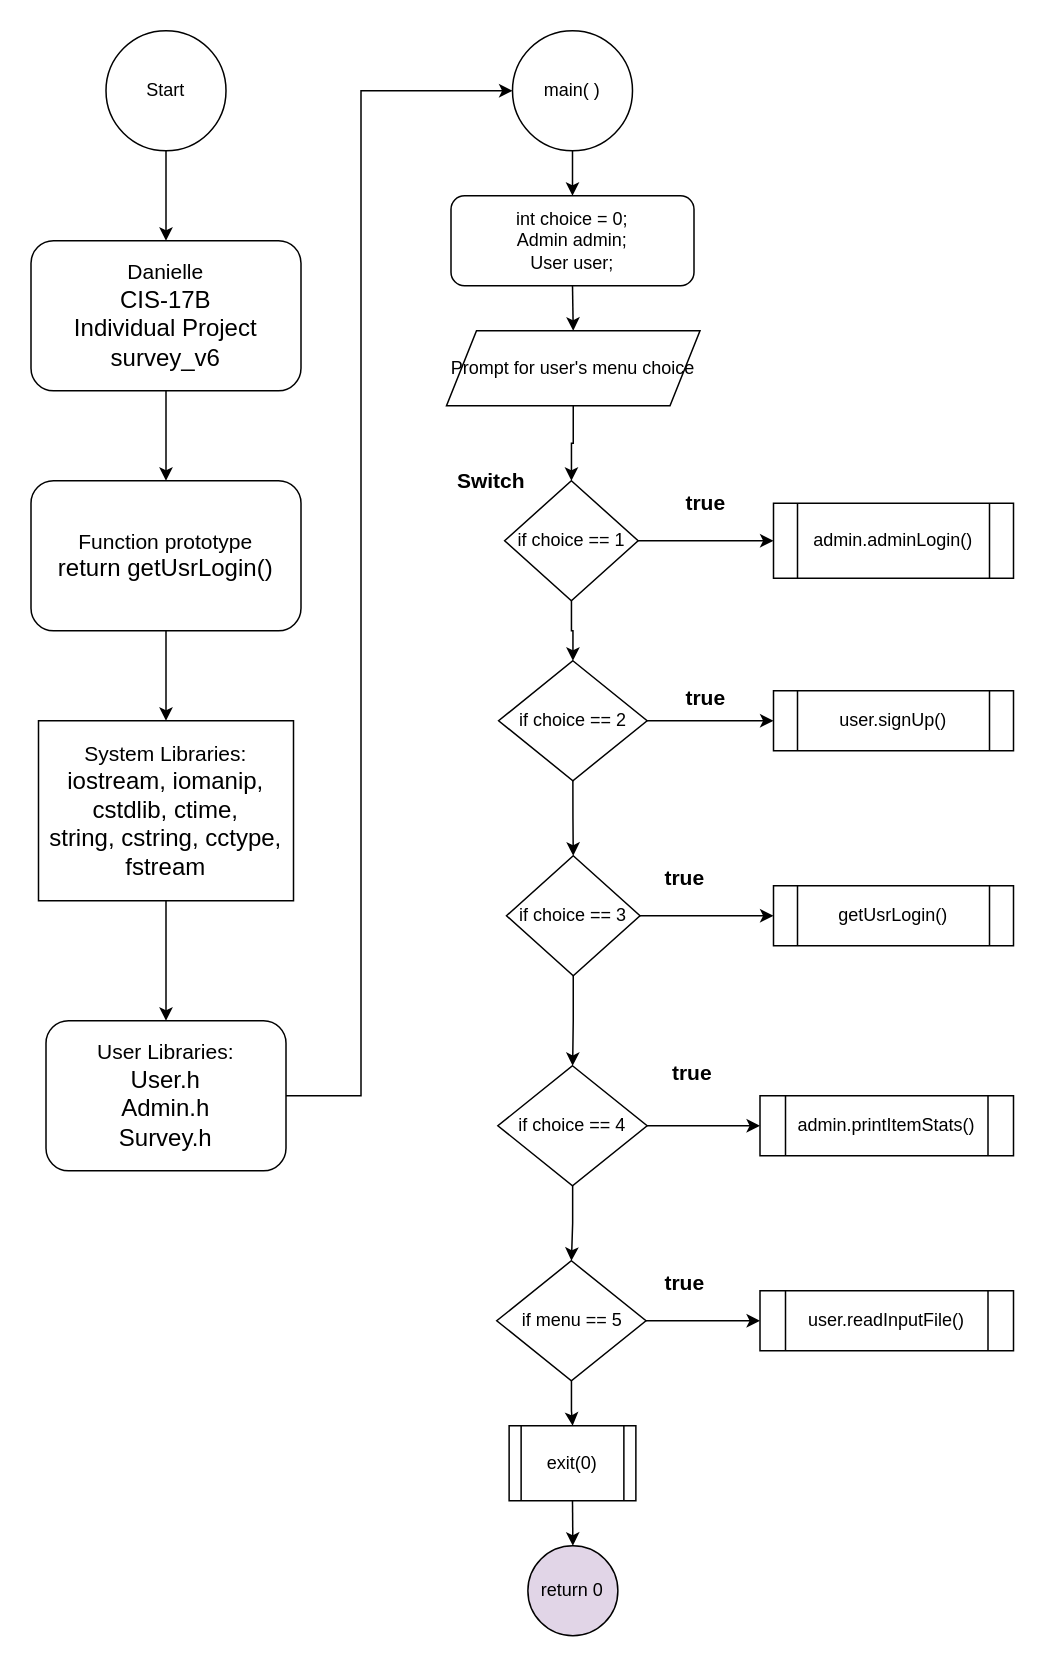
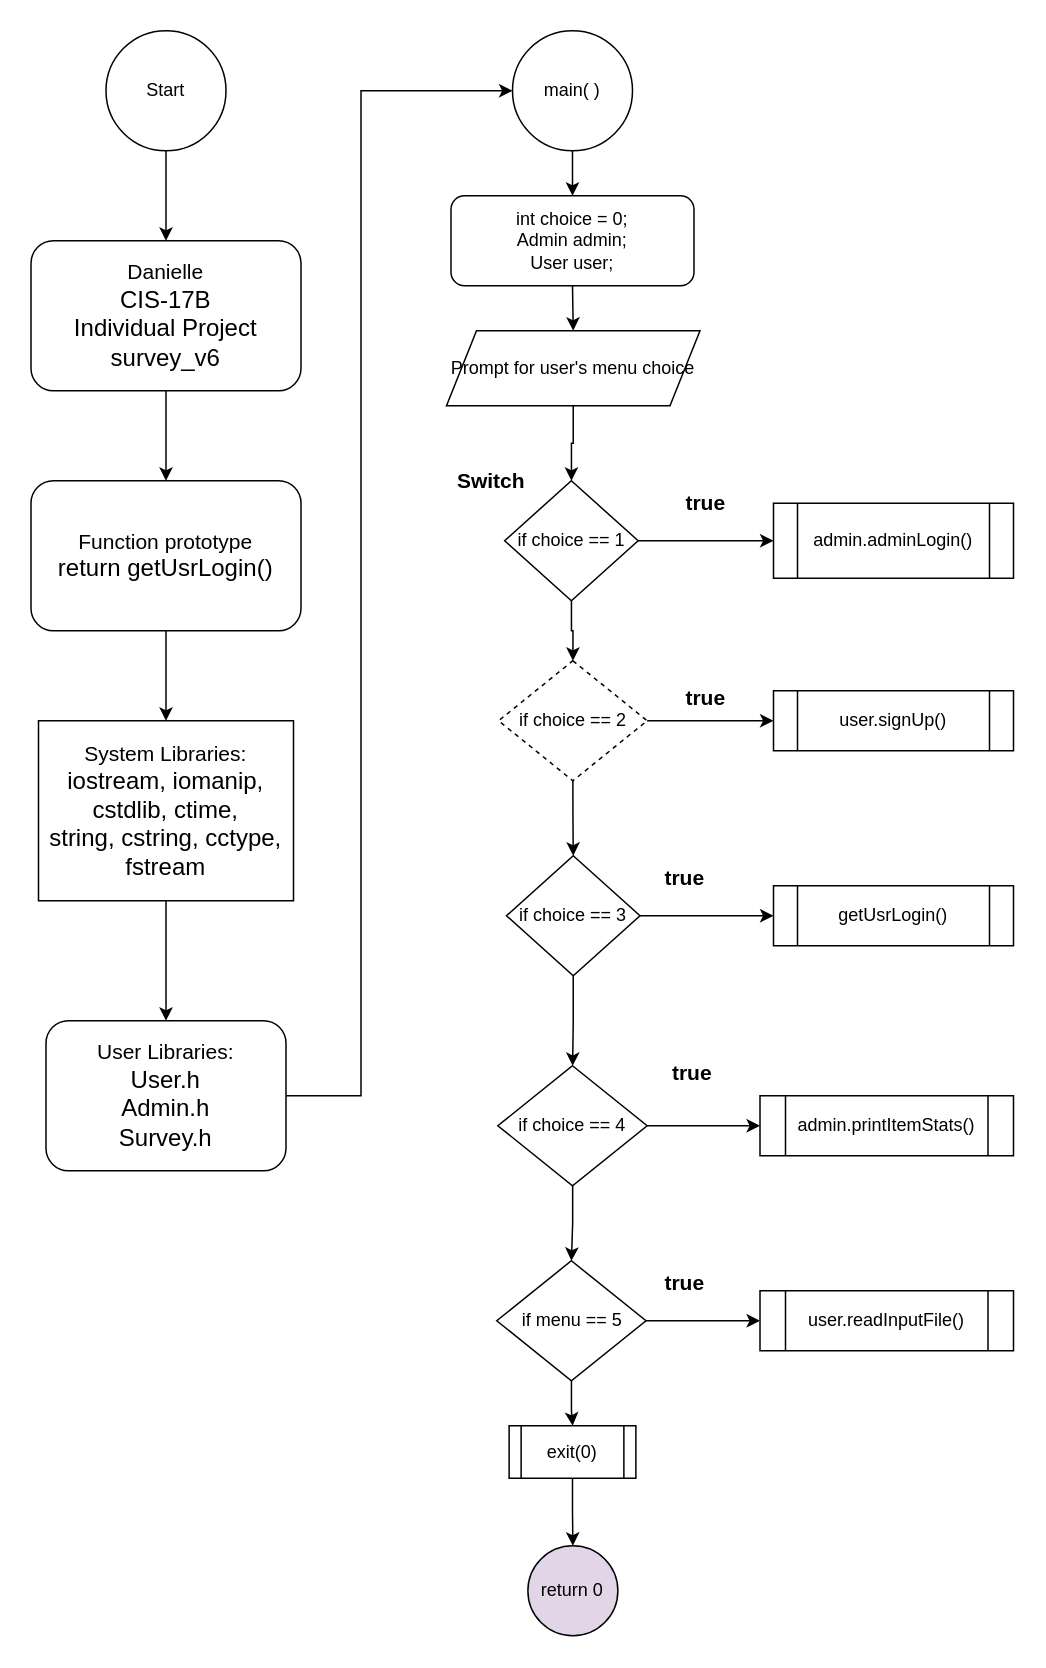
node "if choice == 2": style solid -> dashed
node "exit(0)": size 127x75 -> 127x53
